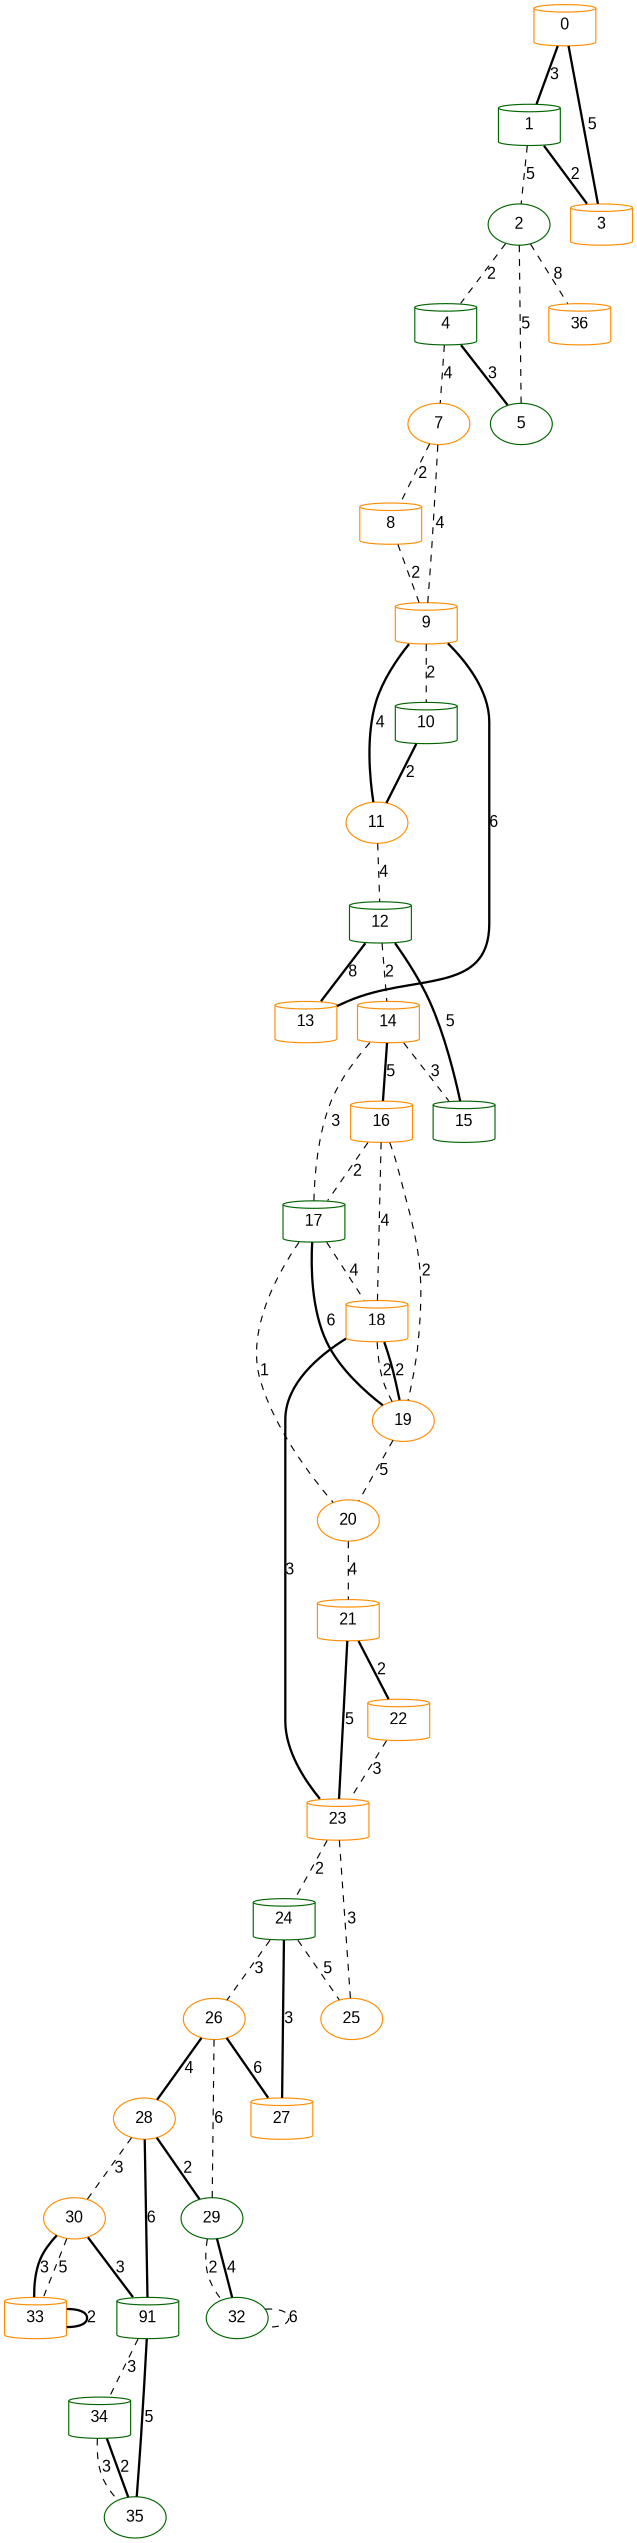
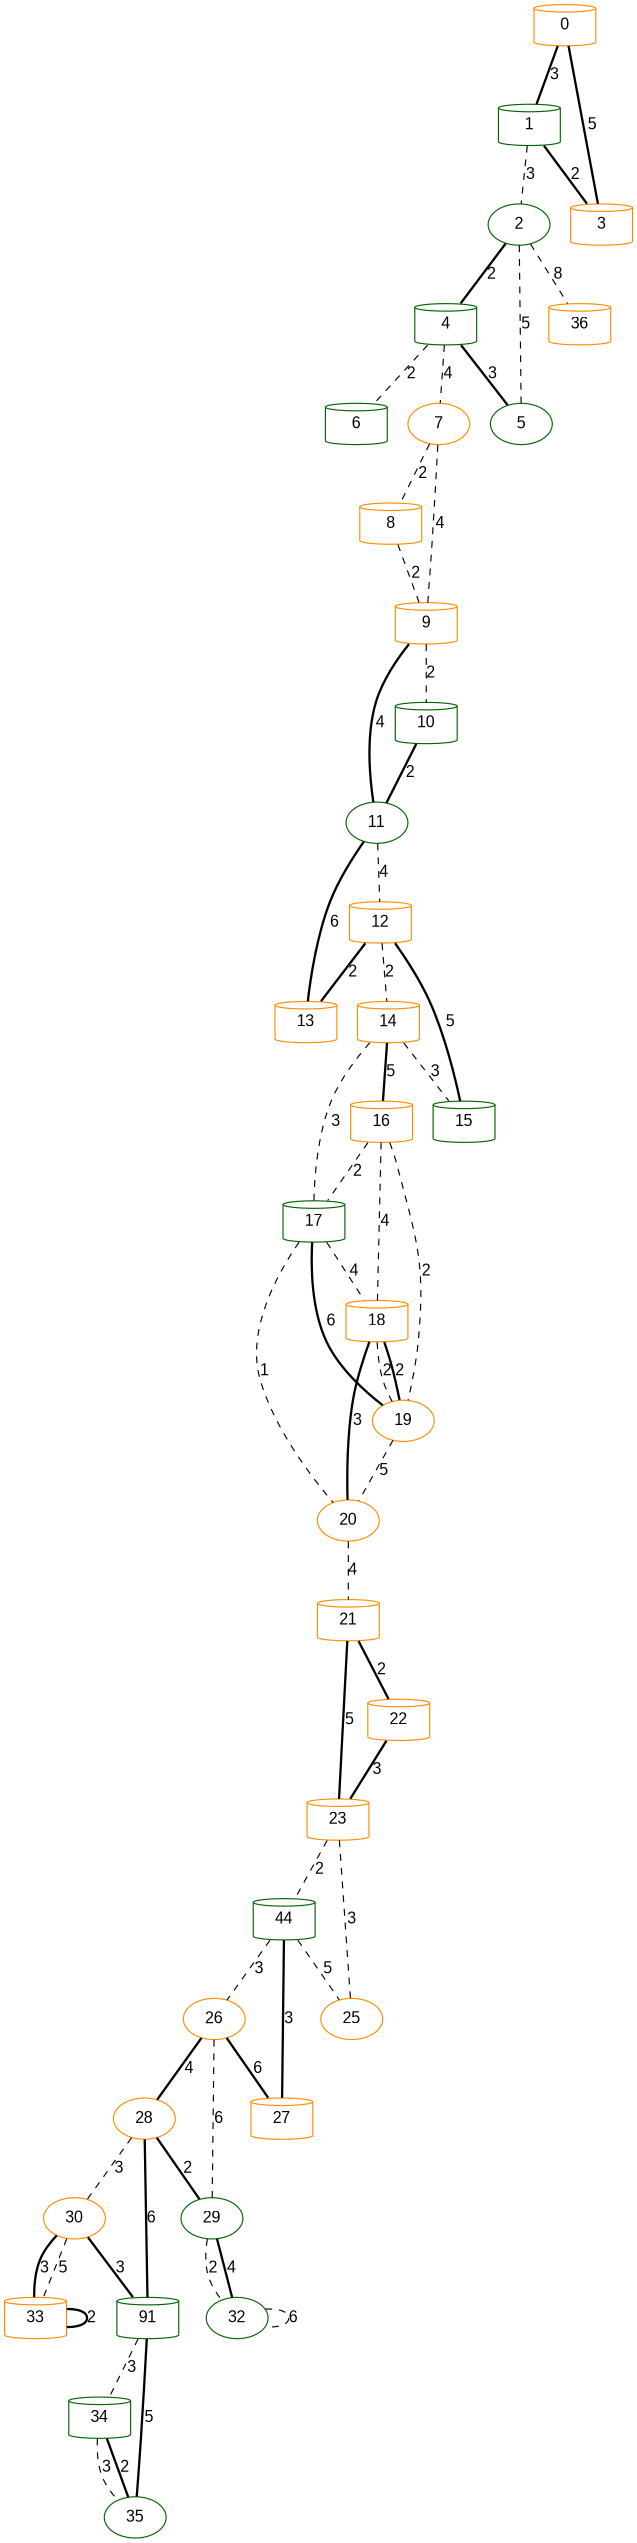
edge "1" -- "2": label "5" -> "3"
edge "2" -- "4": style dashed -> bold
node "6": added
node "11": color darkorange -> darkgreen
edge "9" -- "13": now "11" -- "13"
node "12": color darkgreen -> darkorange
edge "12" -- "13": label "8" -> "2"
edge "18" -- "23": now "18" -- "20"
edge "22" -- "23": style dashed -> bold
node "24": label "24" -> "44"
